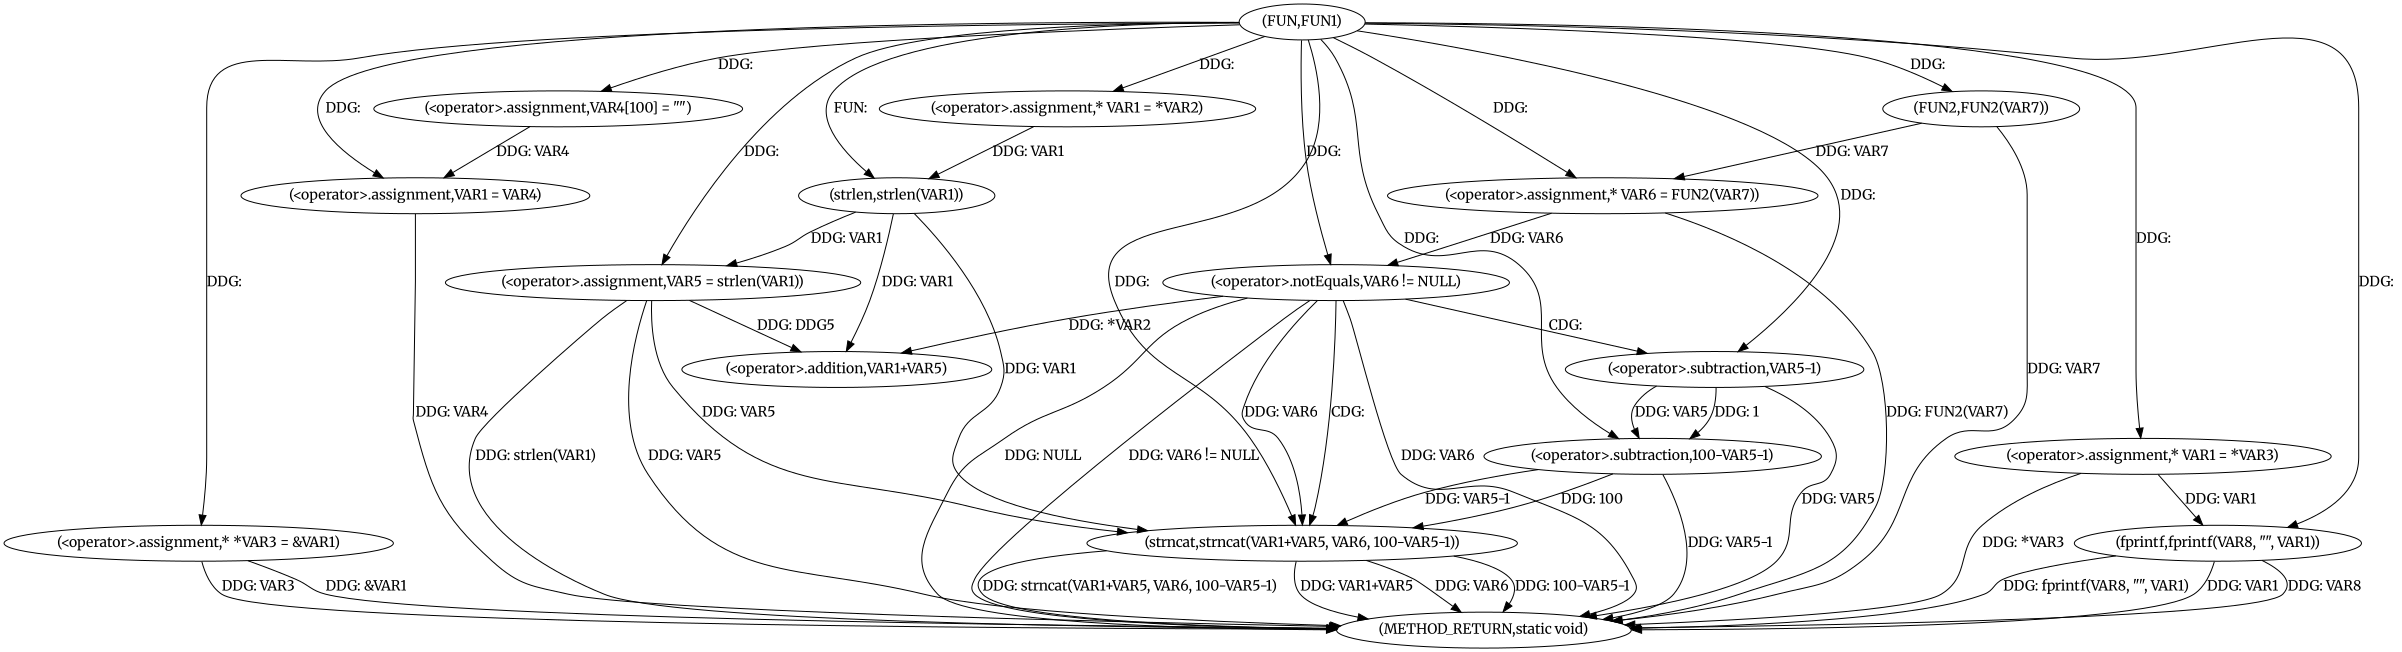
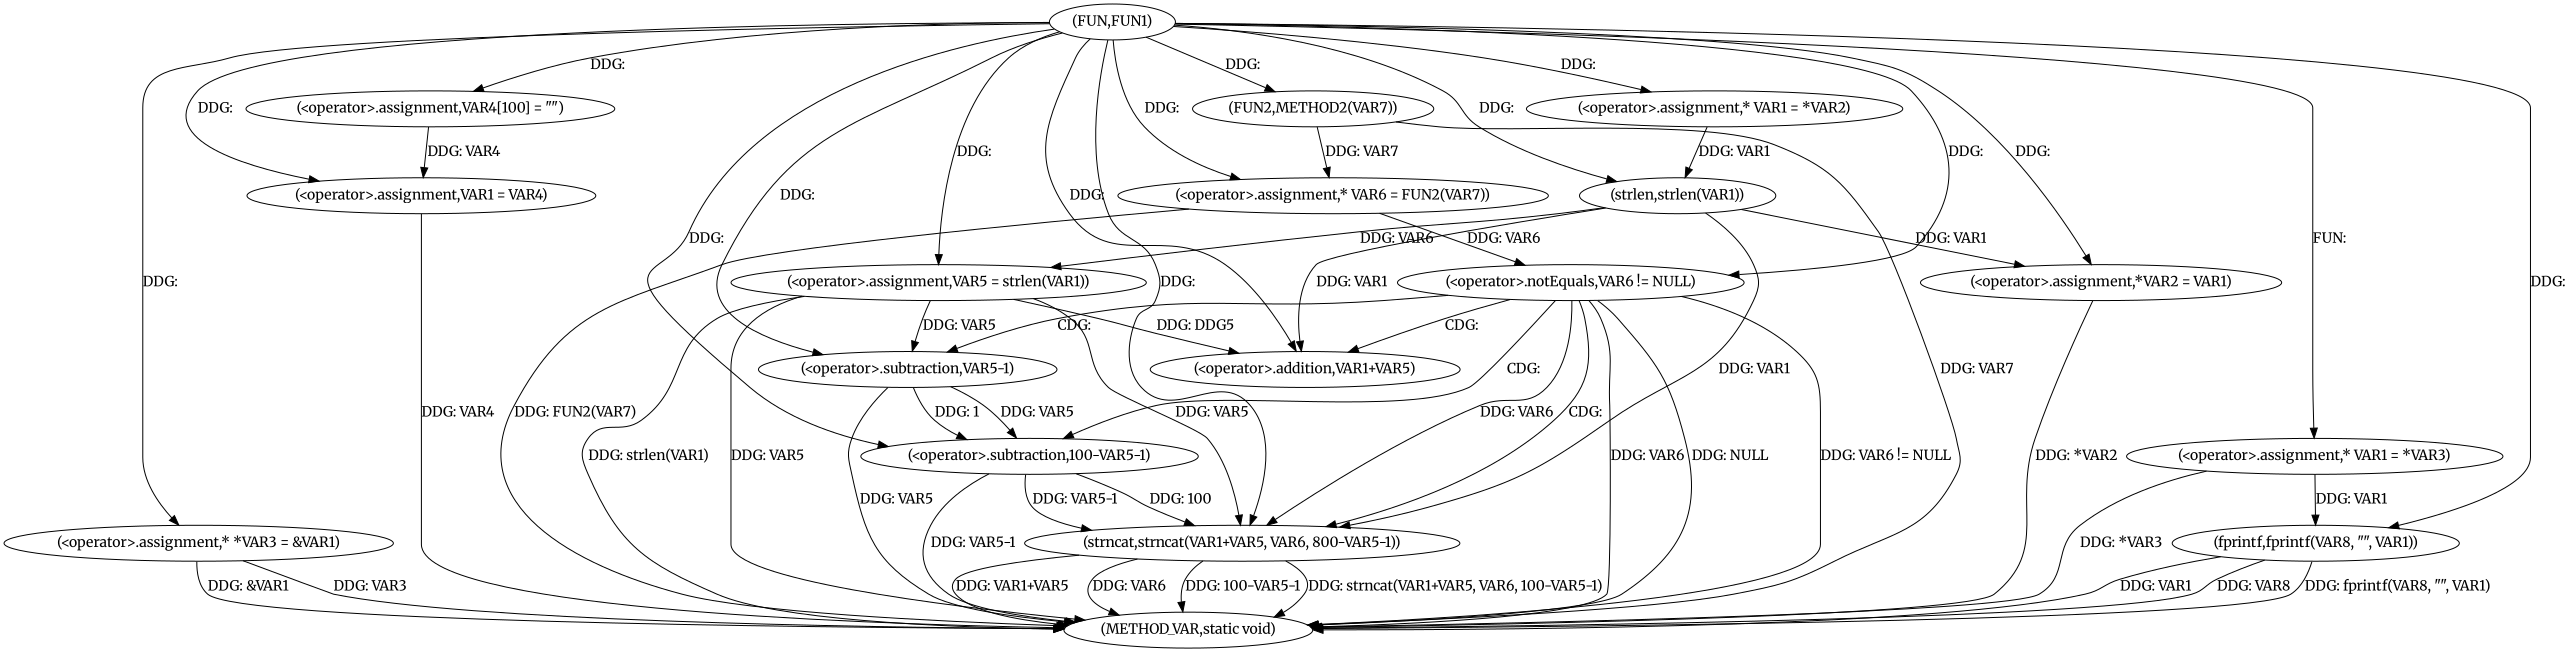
edge "(FUN,FUN1)" -> "(strlen,strlen(VAR1))": label "FUN: " -> "DDG: "
node "(FUN2,FUN2(VAR7))": label "(FUN2,FUN2(VAR7))" -> "(FUN2,METHOD2(VAR7))"
edge "(strlen,strlen(VAR1))" -> "(<operator>.assignment,VAR5 = strlen(VAR1))": label "DDG: VAR1" -> "DDG: VAR6"
edge "(FUN,FUN1)" -> "(<operator>.addition,VAR1+VAR5)": added, label "DDG:"
edge "(FUN,FUN1)" -> "(<operator>.assignment,* VAR1 = *VAR3)": label "DDG: " -> "FUN: "
node "(<operator>.assignment,*VAR2 = VAR1)": added
edge "(<operator>.assignment,VAR5 = strlen(VAR1))" -> "(<operator>.subtraction,VAR5-1)": added, label "DDG: VAR5"
edge "(<operator>.notEquals,VAR6 != NULL)" -> "(<operator>.addition,VAR1+VAR5)": label "DDG: *VAR2" -> "CDG: "
edge "(<operator>.notEquals,VAR6 != NULL)" -> "(<operator>.subtraction,100-VAR5-1)": added, label "CDG:"
node "(strncat,strncat(VAR1+VAR5, VAR6, 100-VAR5-1))": label "(strncat,strncat(VAR1+VAR5, VAR6, 100-VAR5-1))" -> "(strncat,strncat(VAR1+VAR5, VAR6, 800-VAR5-1))"
node "(METHOD_RETURN,static void)": label "(METHOD_RETURN,static void)" -> "(METHOD_VAR,static void)"
